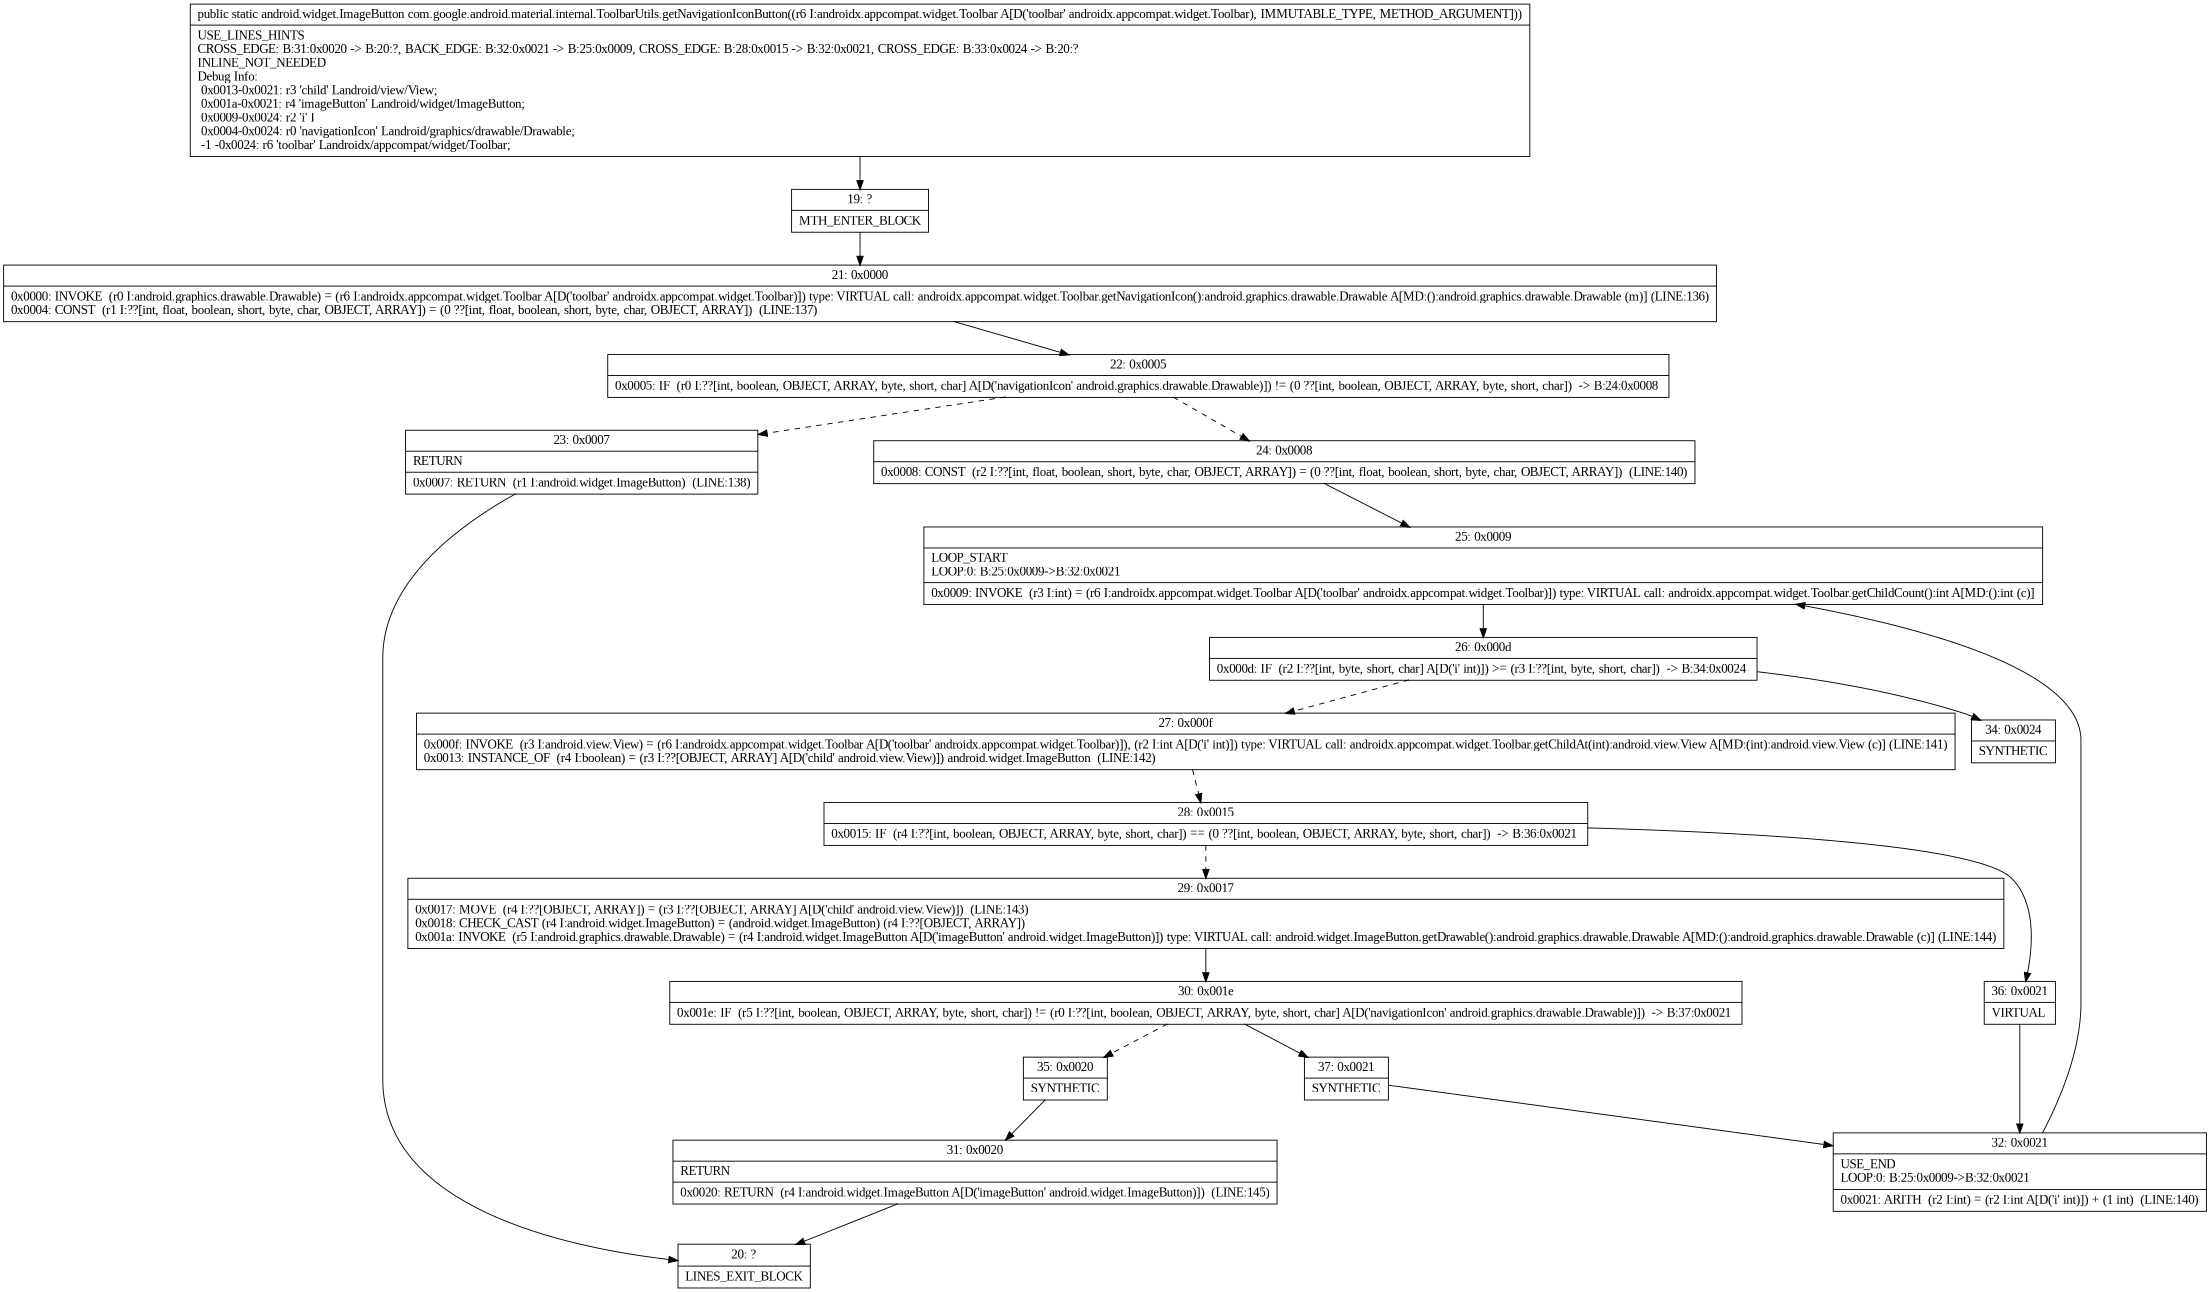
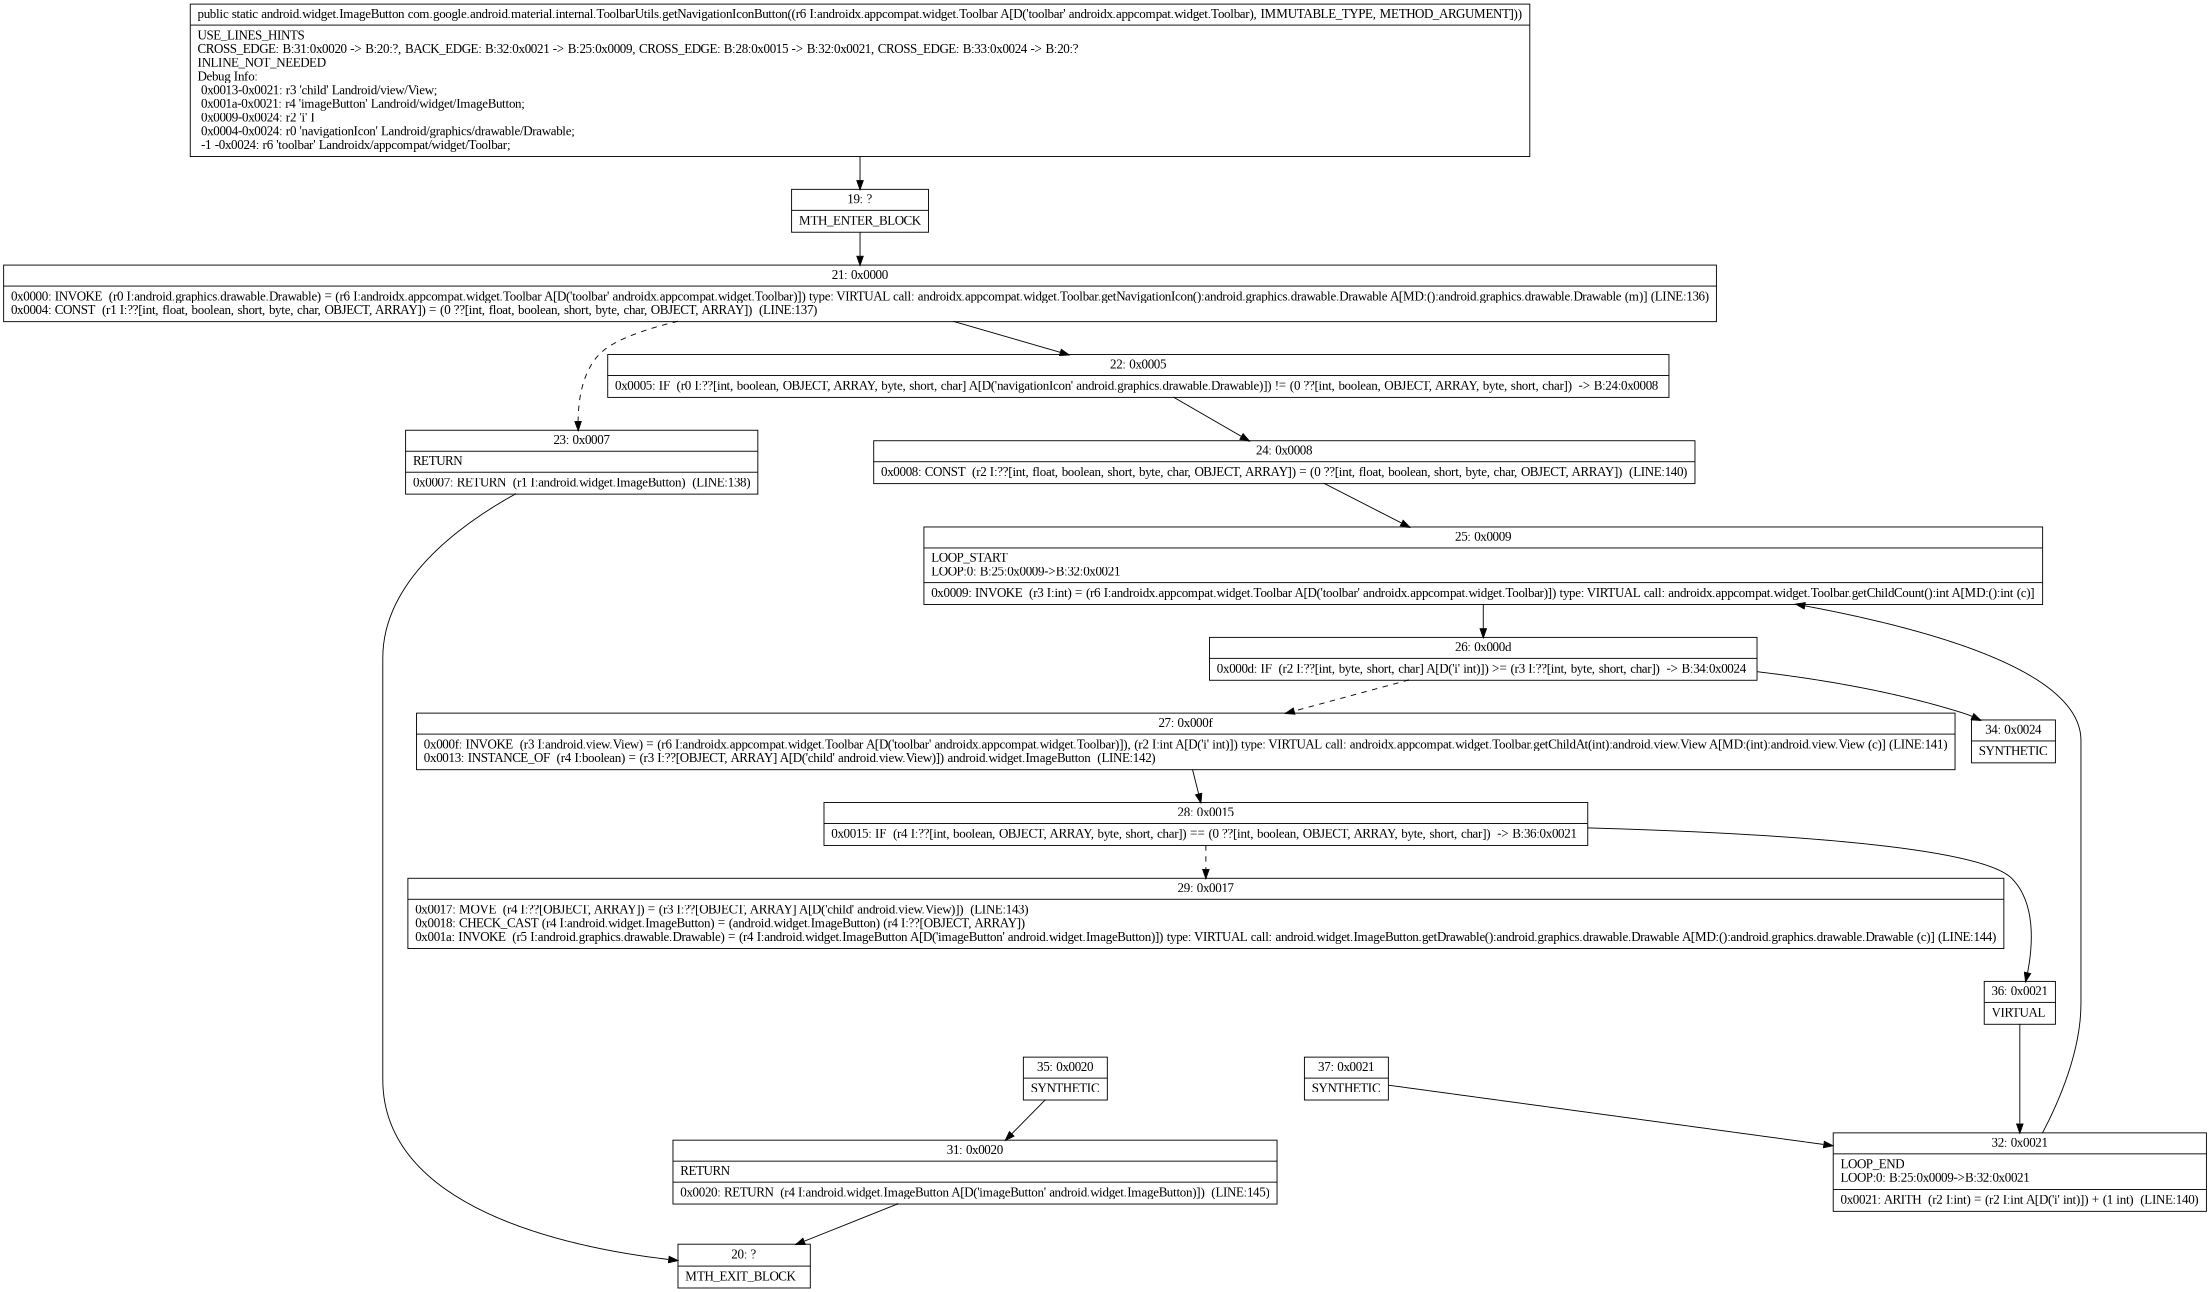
edge "22: 0x0005" -> "23: 0x0007": now "21: 0x0000" -> "23: 0x0007"
edge "22: 0x0005" -> "24: 0x0008": style dashed -> solid
edge "27: 0x000f" -> "28: 0x0015": style dashed -> solid
node "30: 0x001e": removed
node "32: 0x0021": text "USE_END" -> "LOOP_END"
node "20: ?": text "LINES_EXIT_BLOCK" -> "MTH_EXIT_BLOCK"
